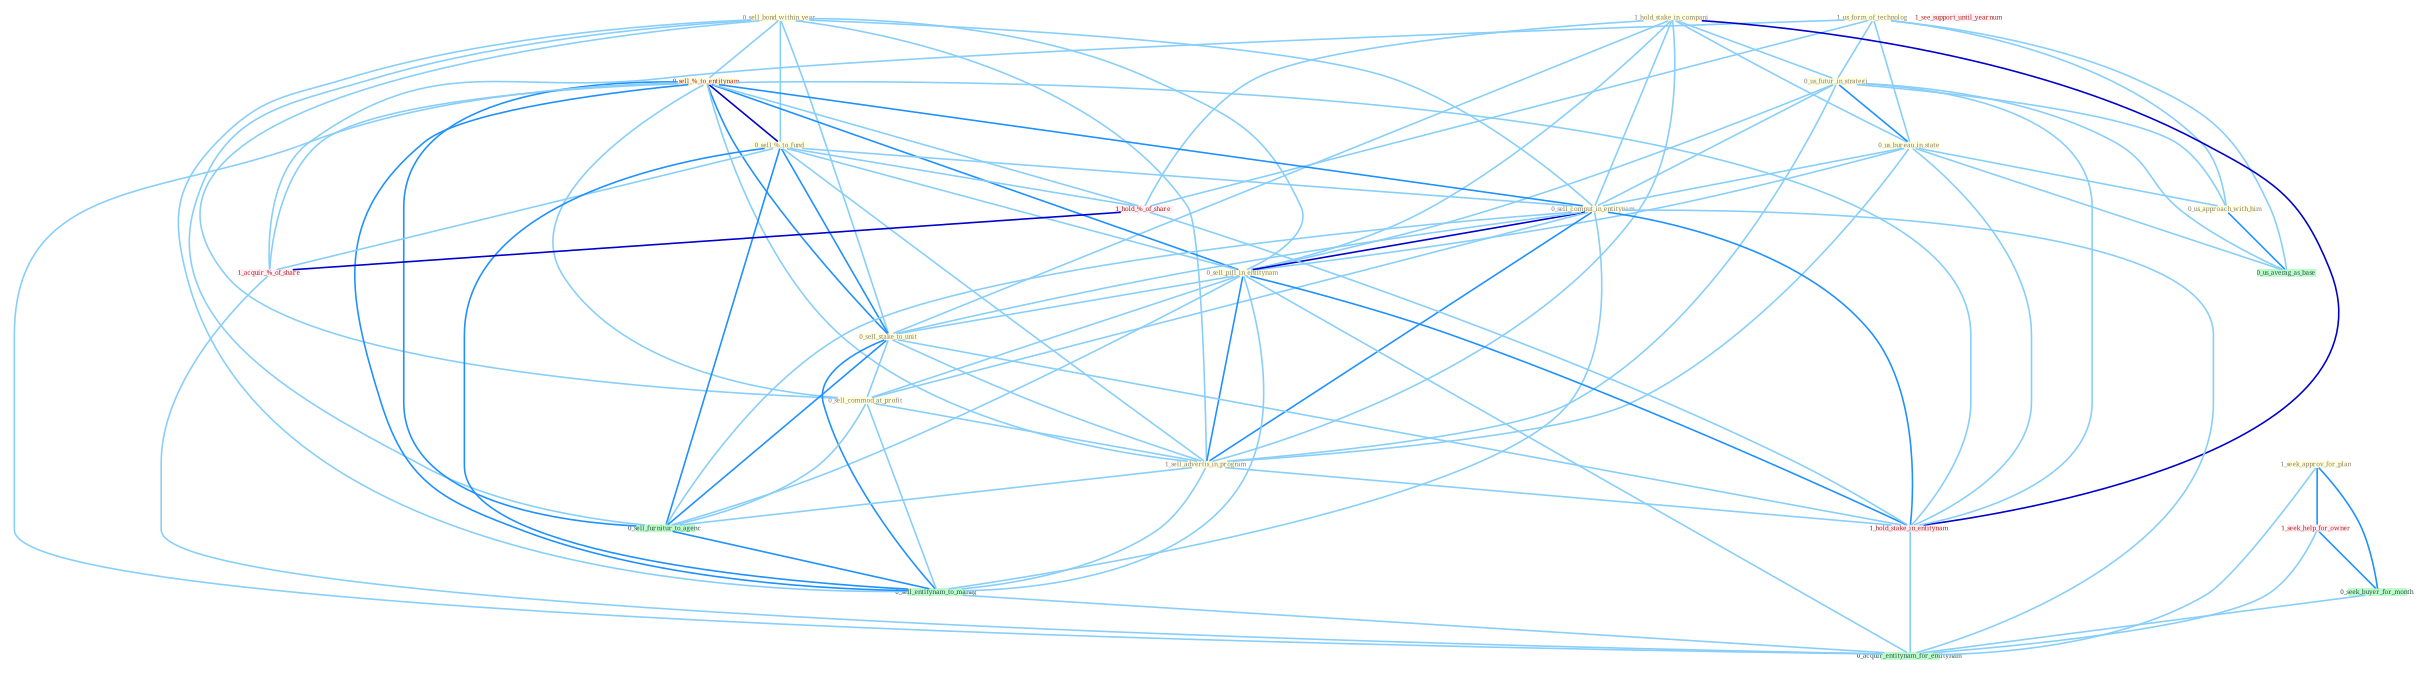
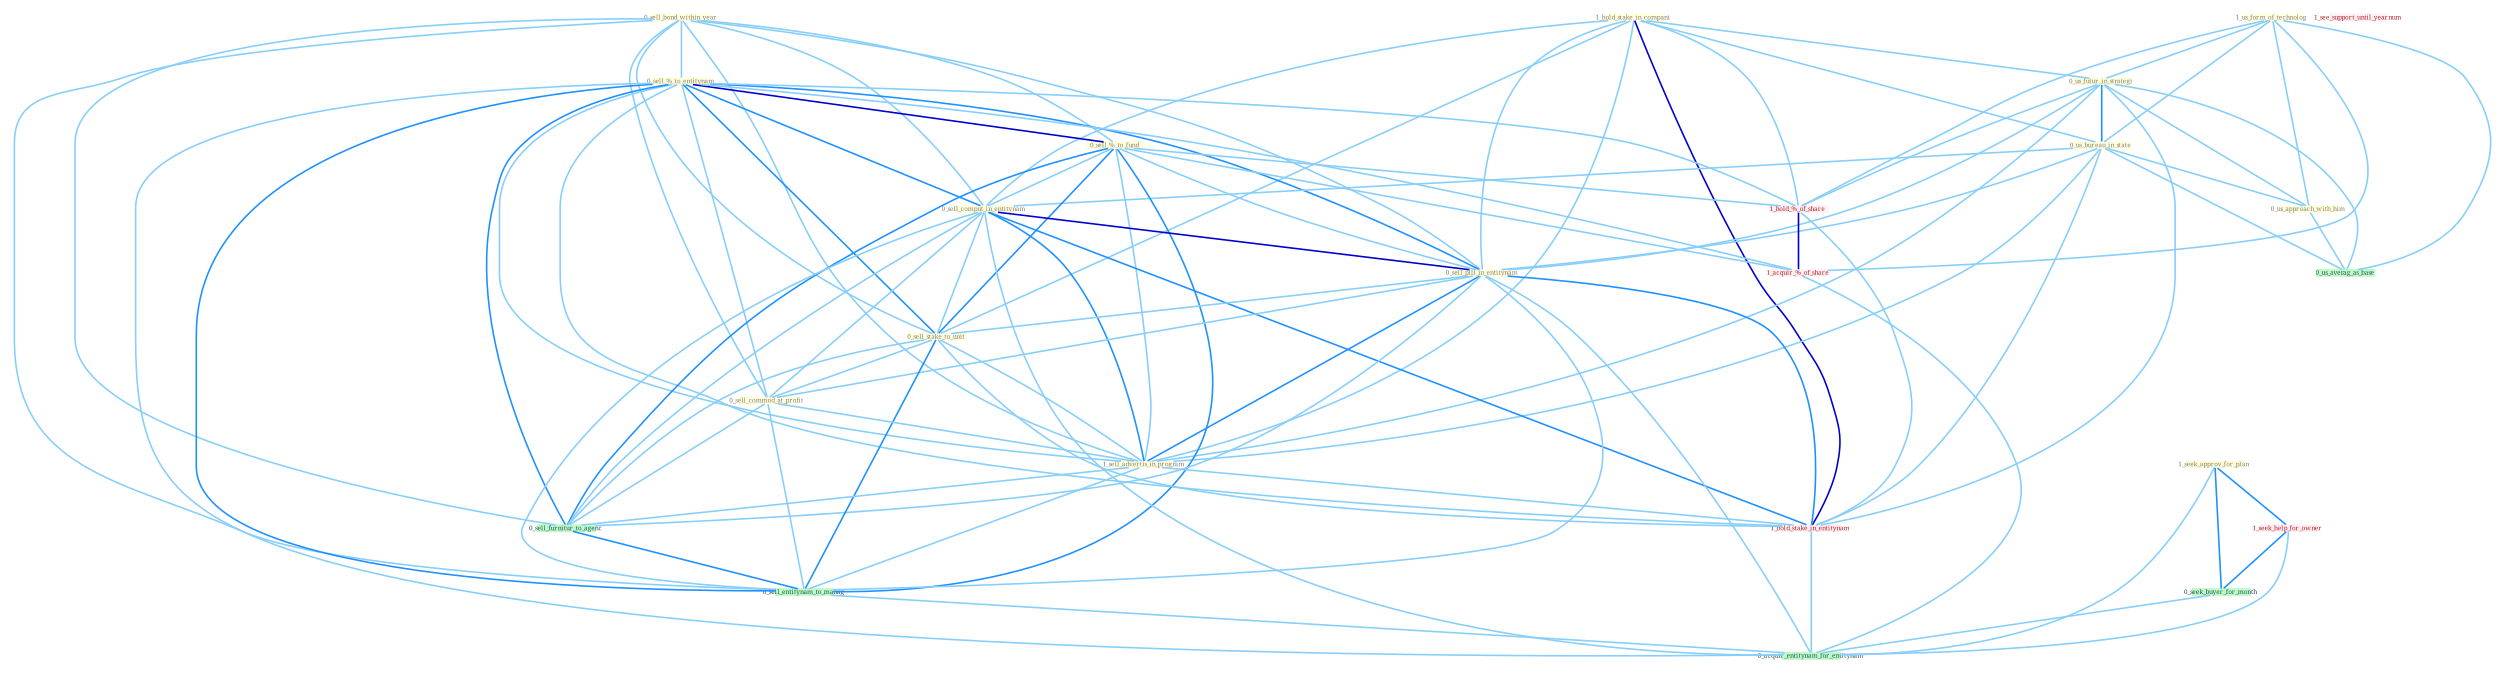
node "0_sell_%_to_entitynam": fontcolor #b22222 -> #8b7d6b
edge "0_us_futur_in_strategi" -- "0_sell_comput_in_entitynam": now "0_us_futur_in_strategi" -- "1_hold_%_of_share"
edge "0_us_approach_with_him" -- "0_us_averag_as_base": color #1e90ff -> #87cefa
edge "0_sell_stake_to_unit" -- "0_sell_furnitur_to_agenc": color #1e90ff -> #87cefa
